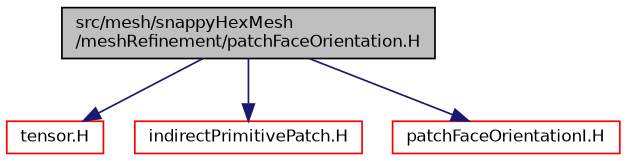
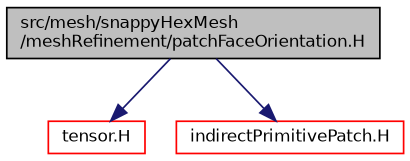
node "patchFaceOrientationI.H": removed
